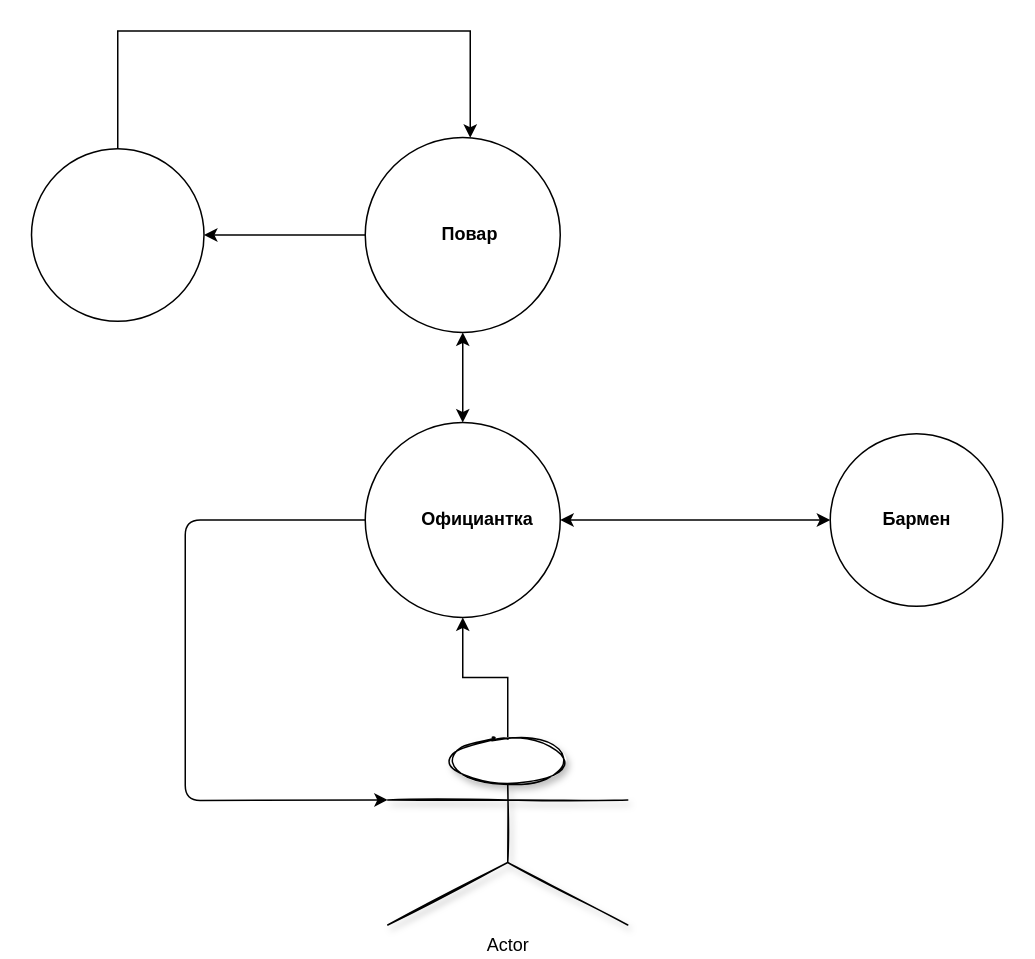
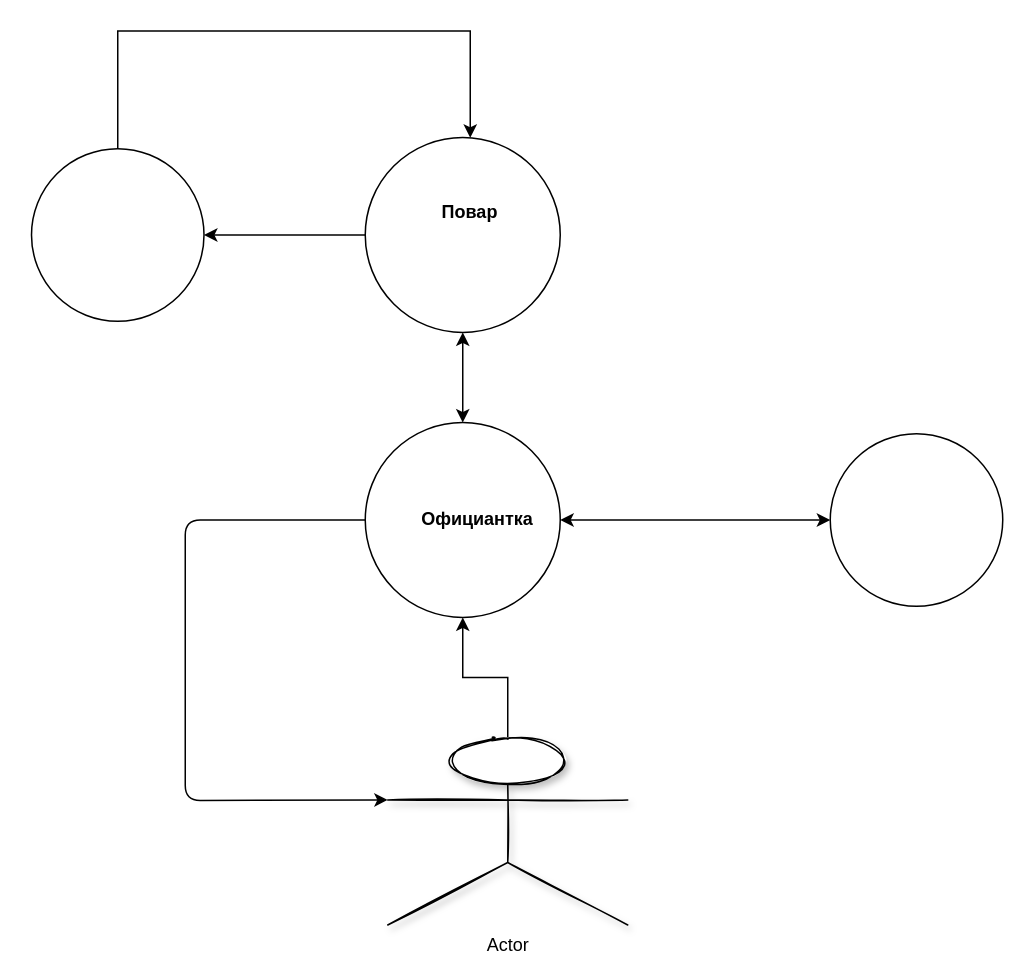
node "Повар": moved (470, 235) -> (470, 212)
node "Бармен": removed
